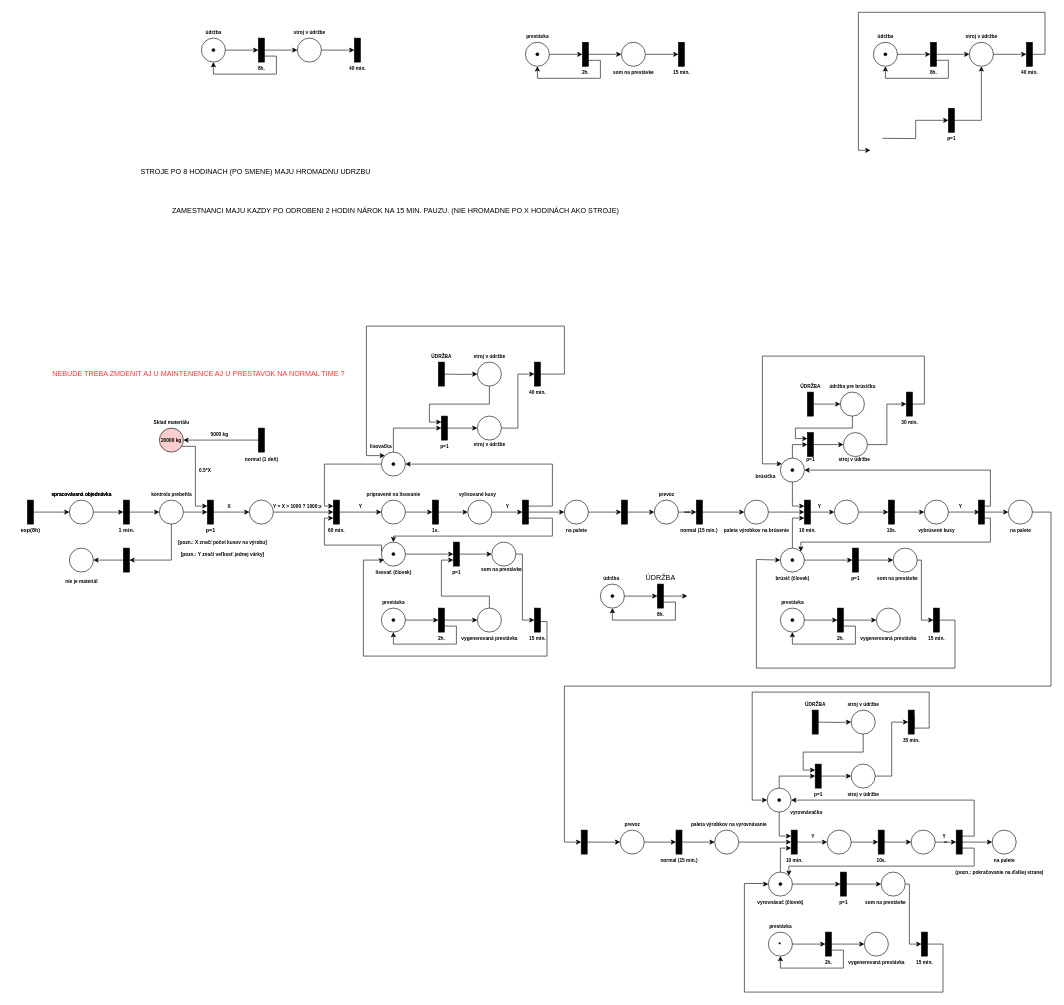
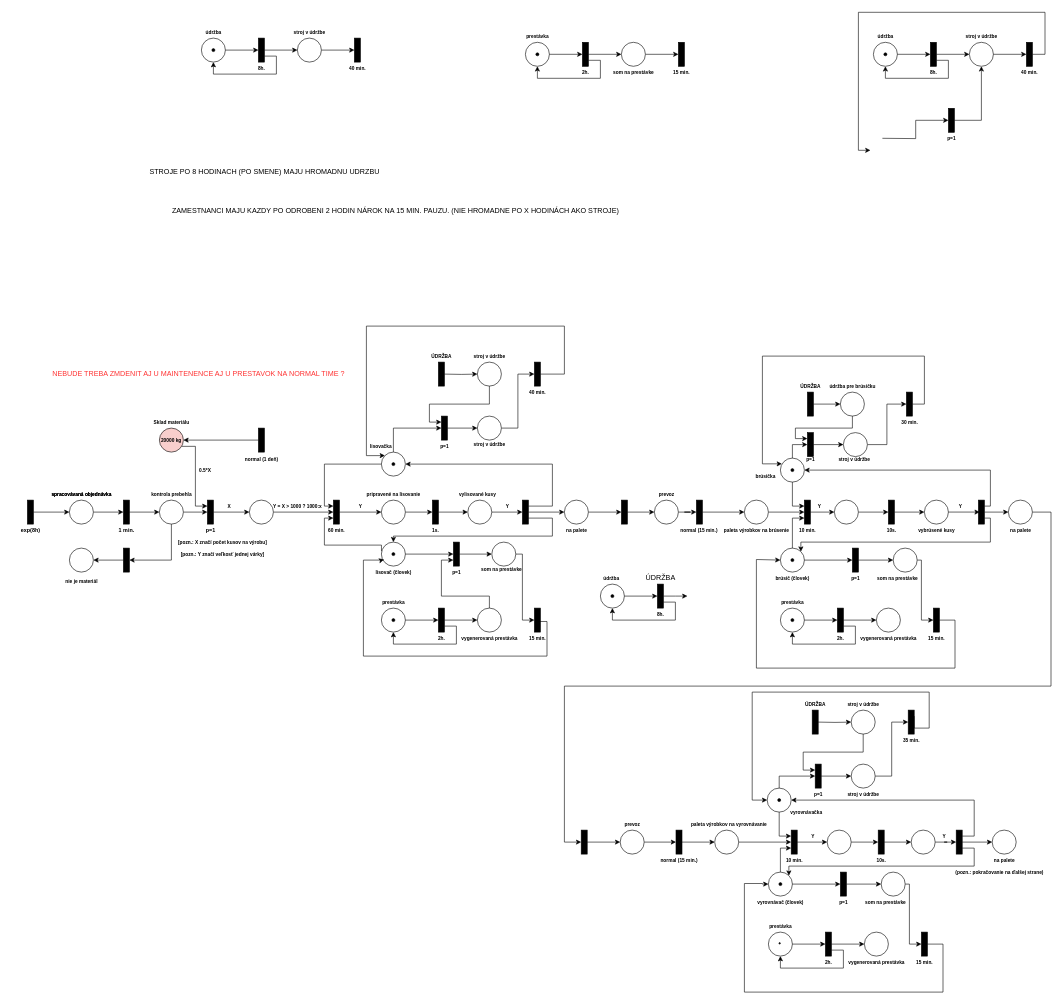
node "STROJE PO 8 HODINACH (PO SMENE) MAJU HROMADNU UDRZBU": moved (255, 172) -> (264, 172)
node "5000 kg": removed
